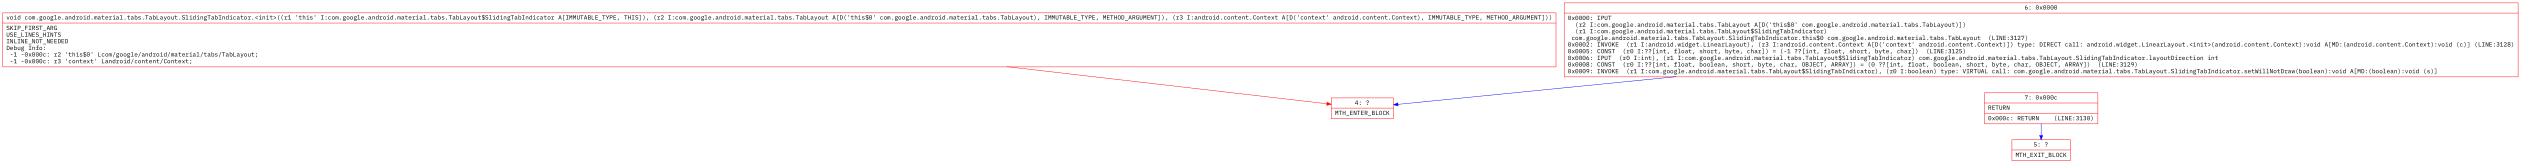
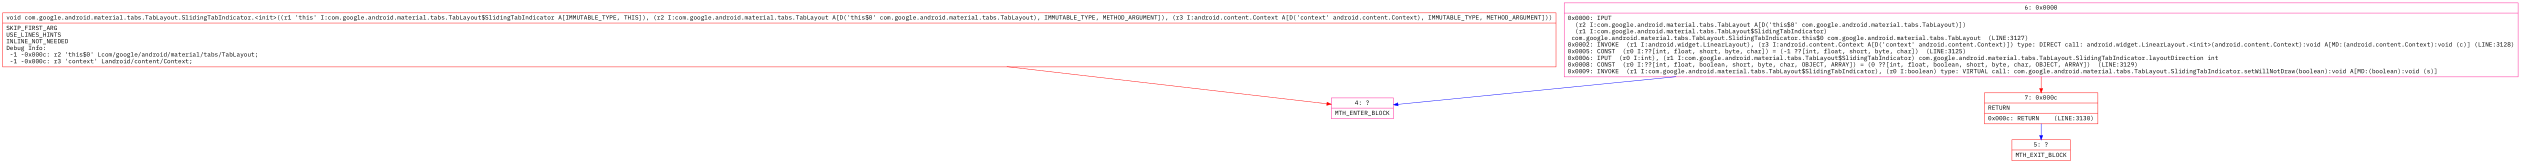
node "6: 0x0000": color red -> deeppink
edge "6: 0x0000" -> "7: 0x000c": added
node "4: ?": color red -> deeppink
